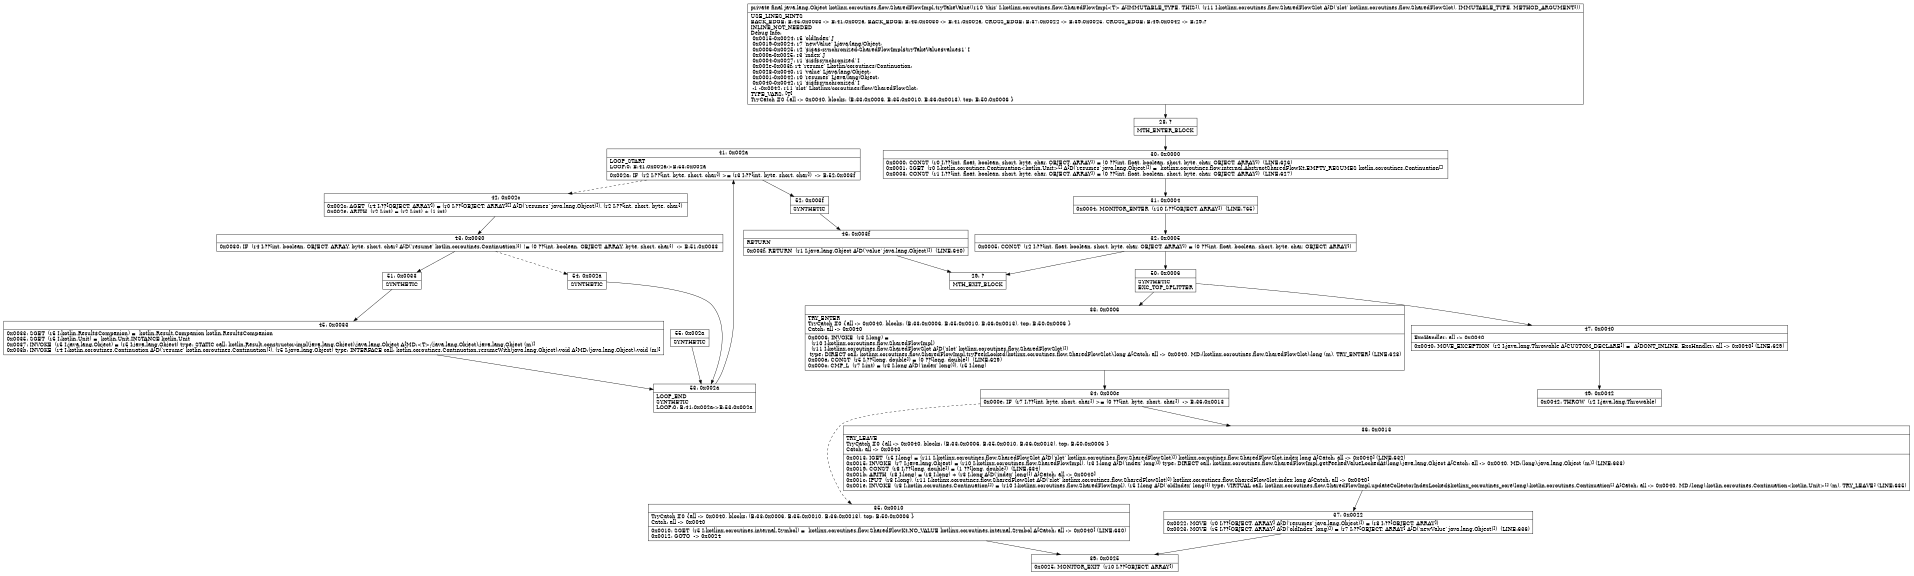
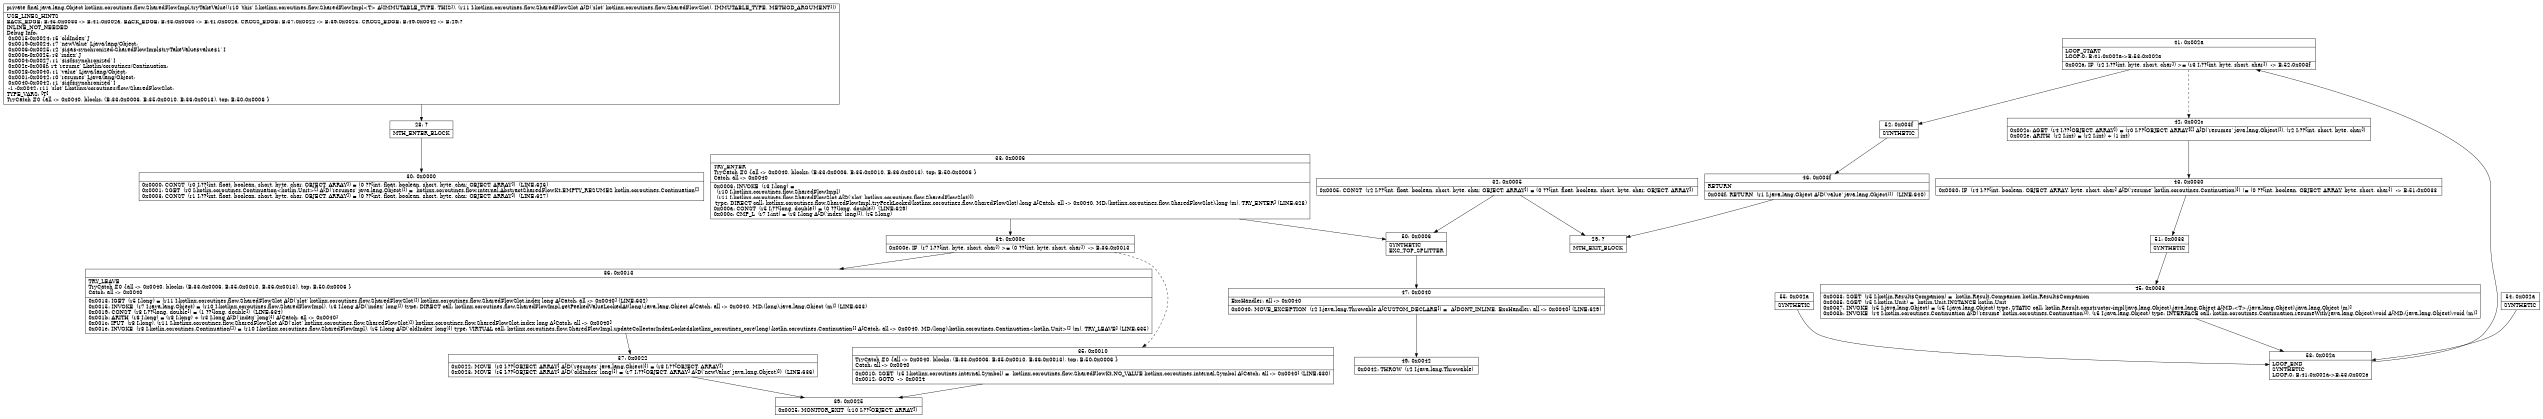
node "31: 0x0004": removed
edge "43: 0x0030" -> "54: 0x002a": removed
edge "50: 0x0006" -> "33: 0x0006": reversed
